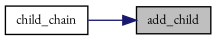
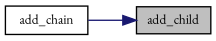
node "child_chain": label "child_chain" -> "add_chain"
